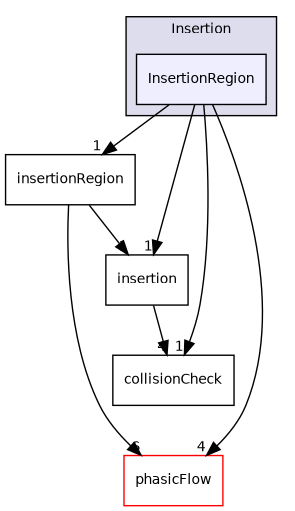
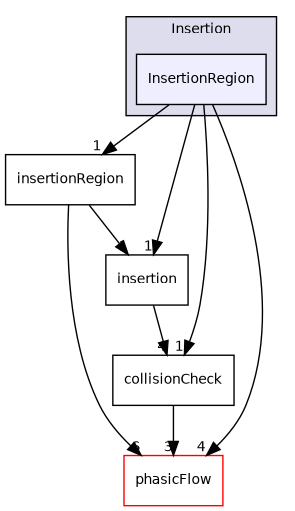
edge "collisionCheck" -> "phasicFlow": added
